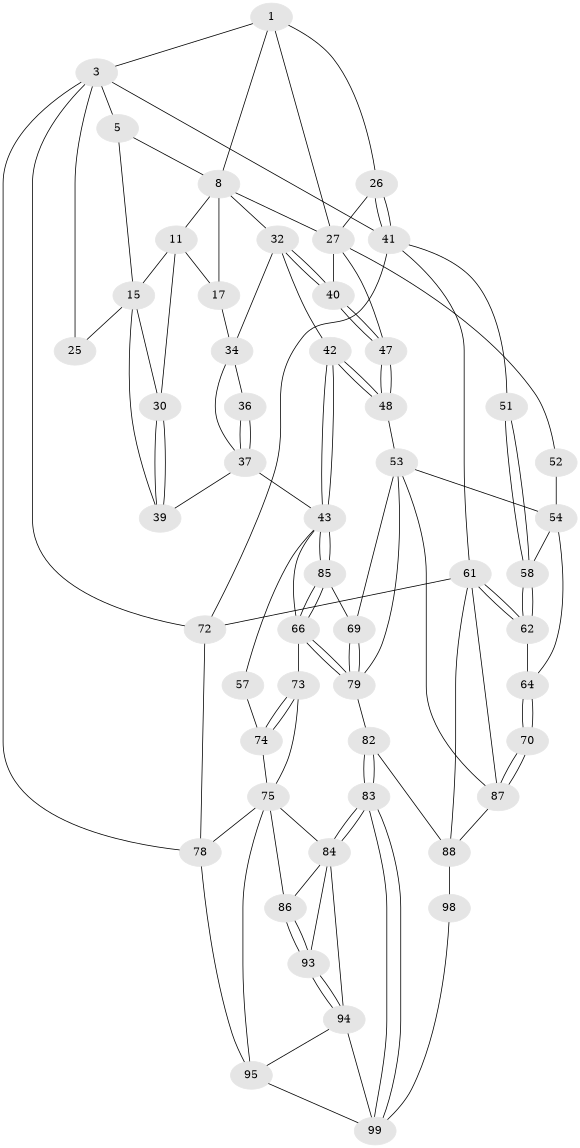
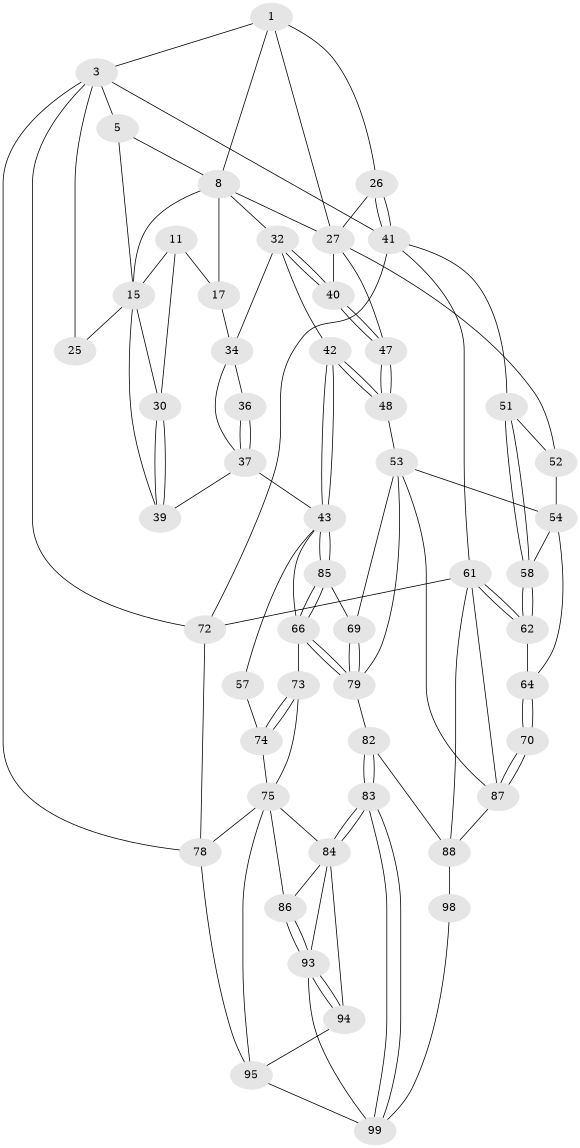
edge "8" -- "11": now "8" -- "15"
edge "51" -- "52": added
edge "94" -- "99": now "93" -- "99"
